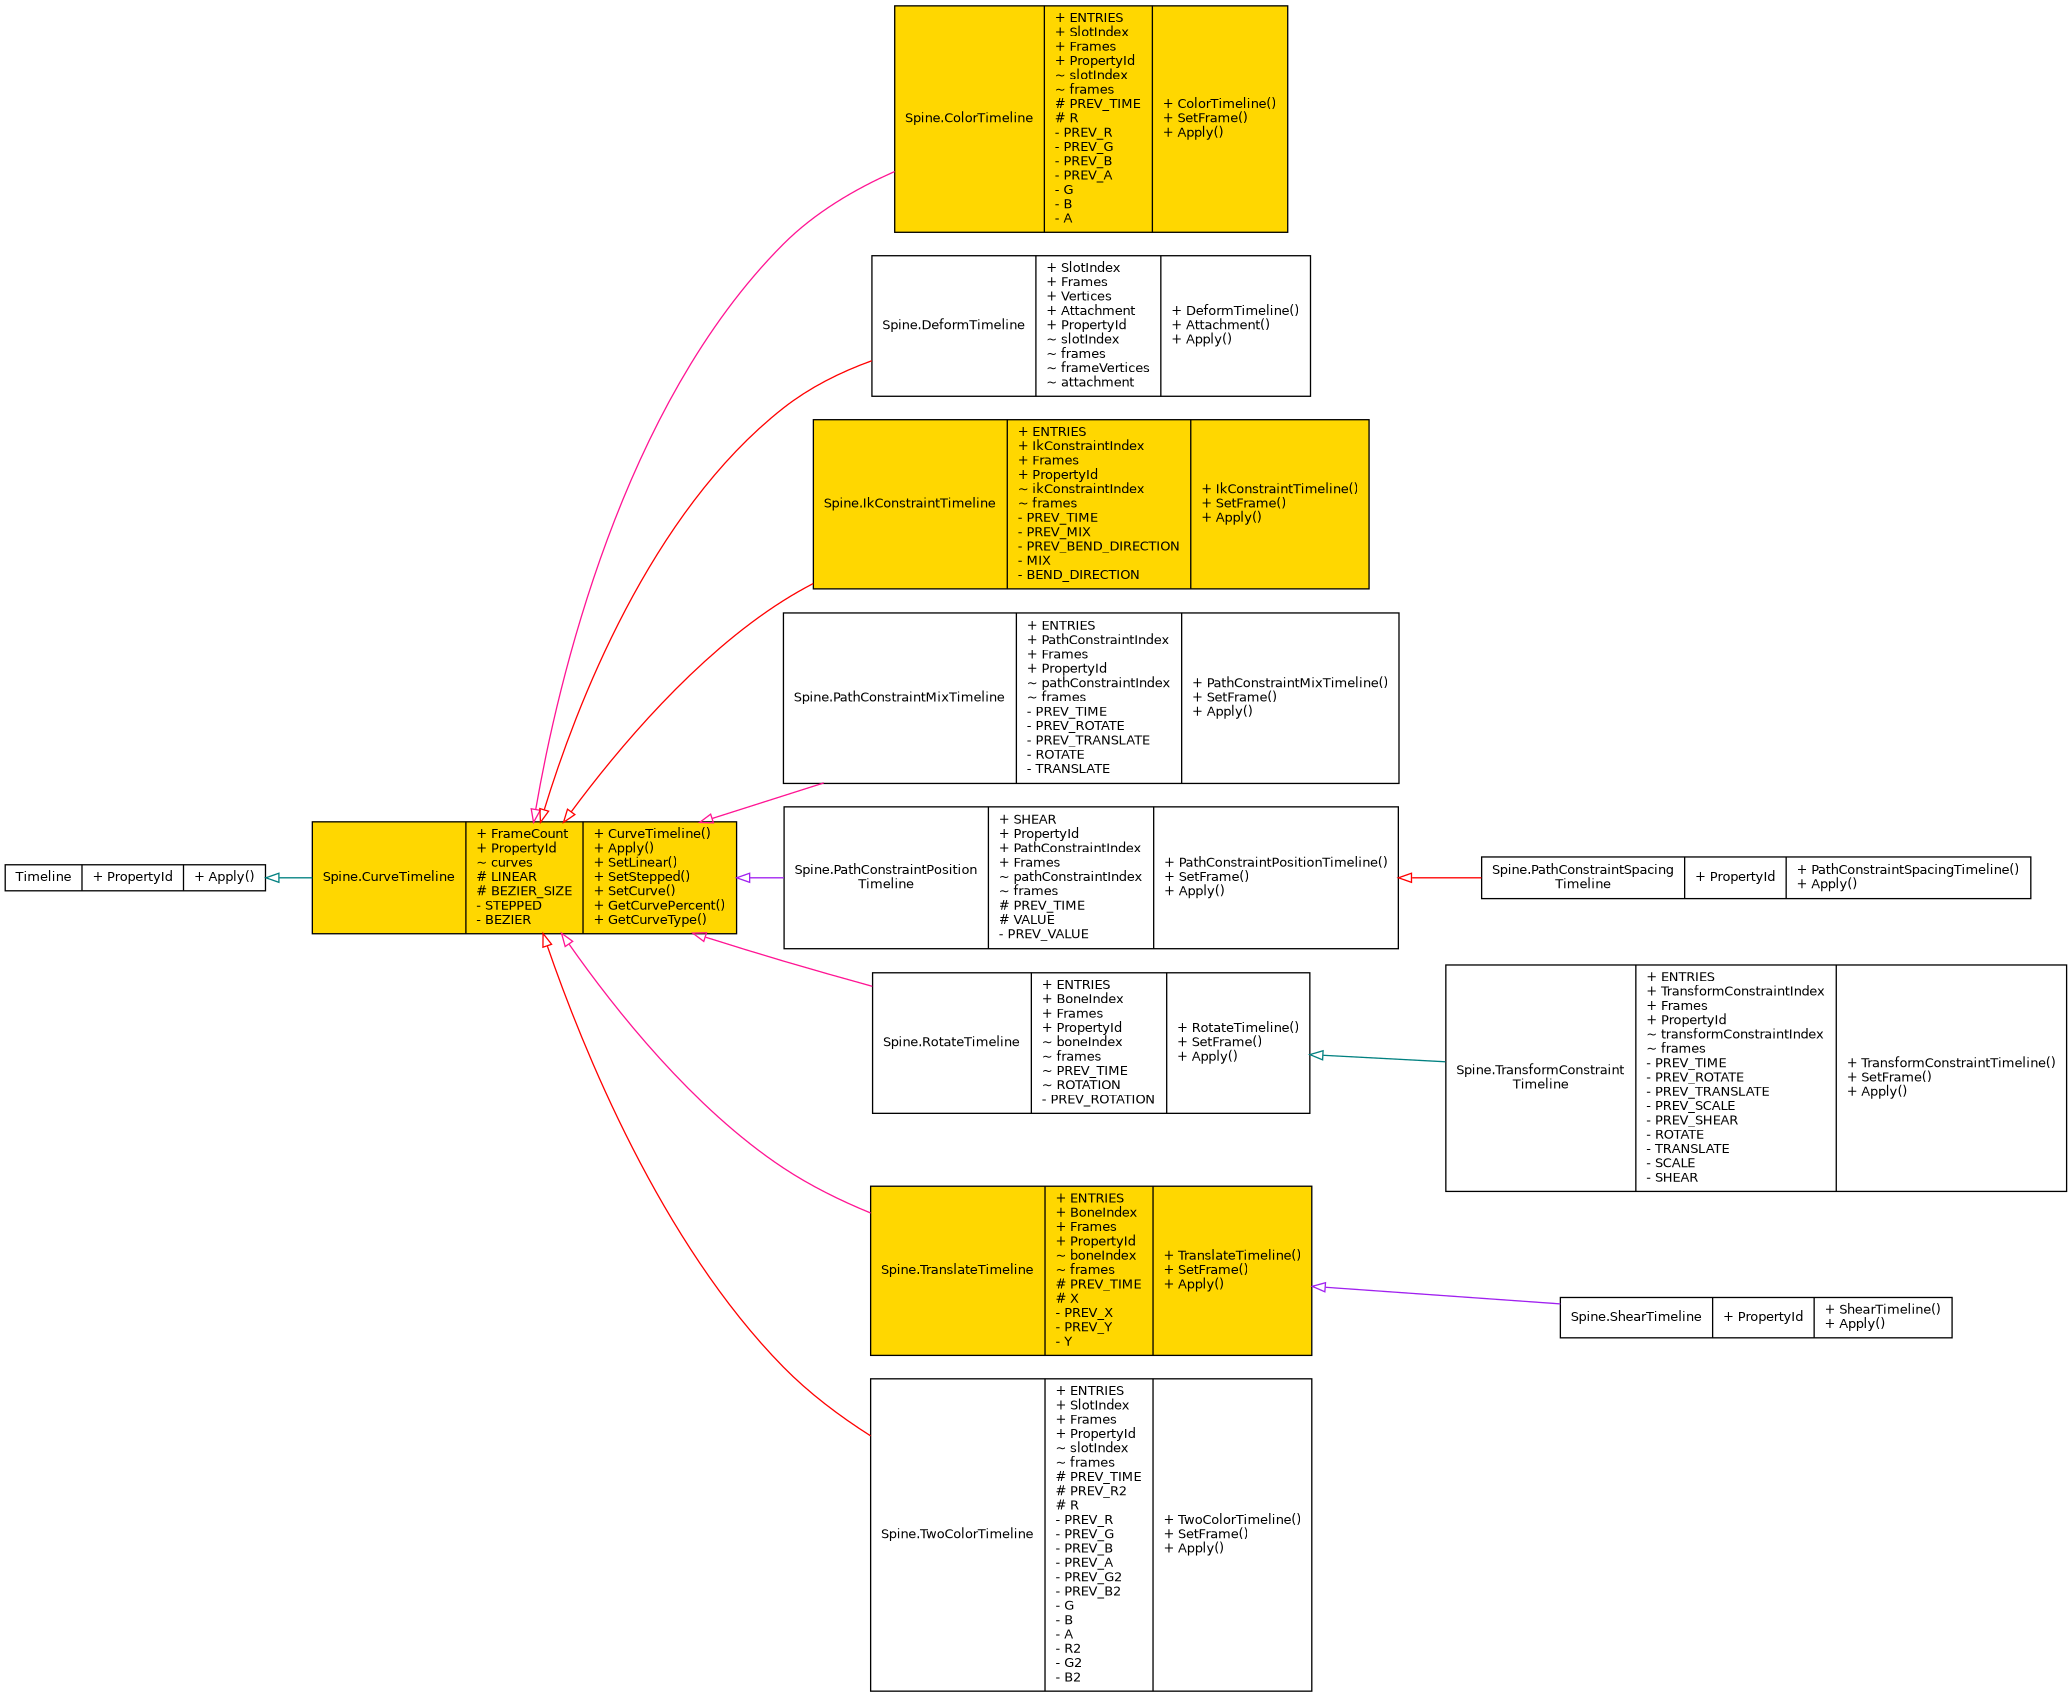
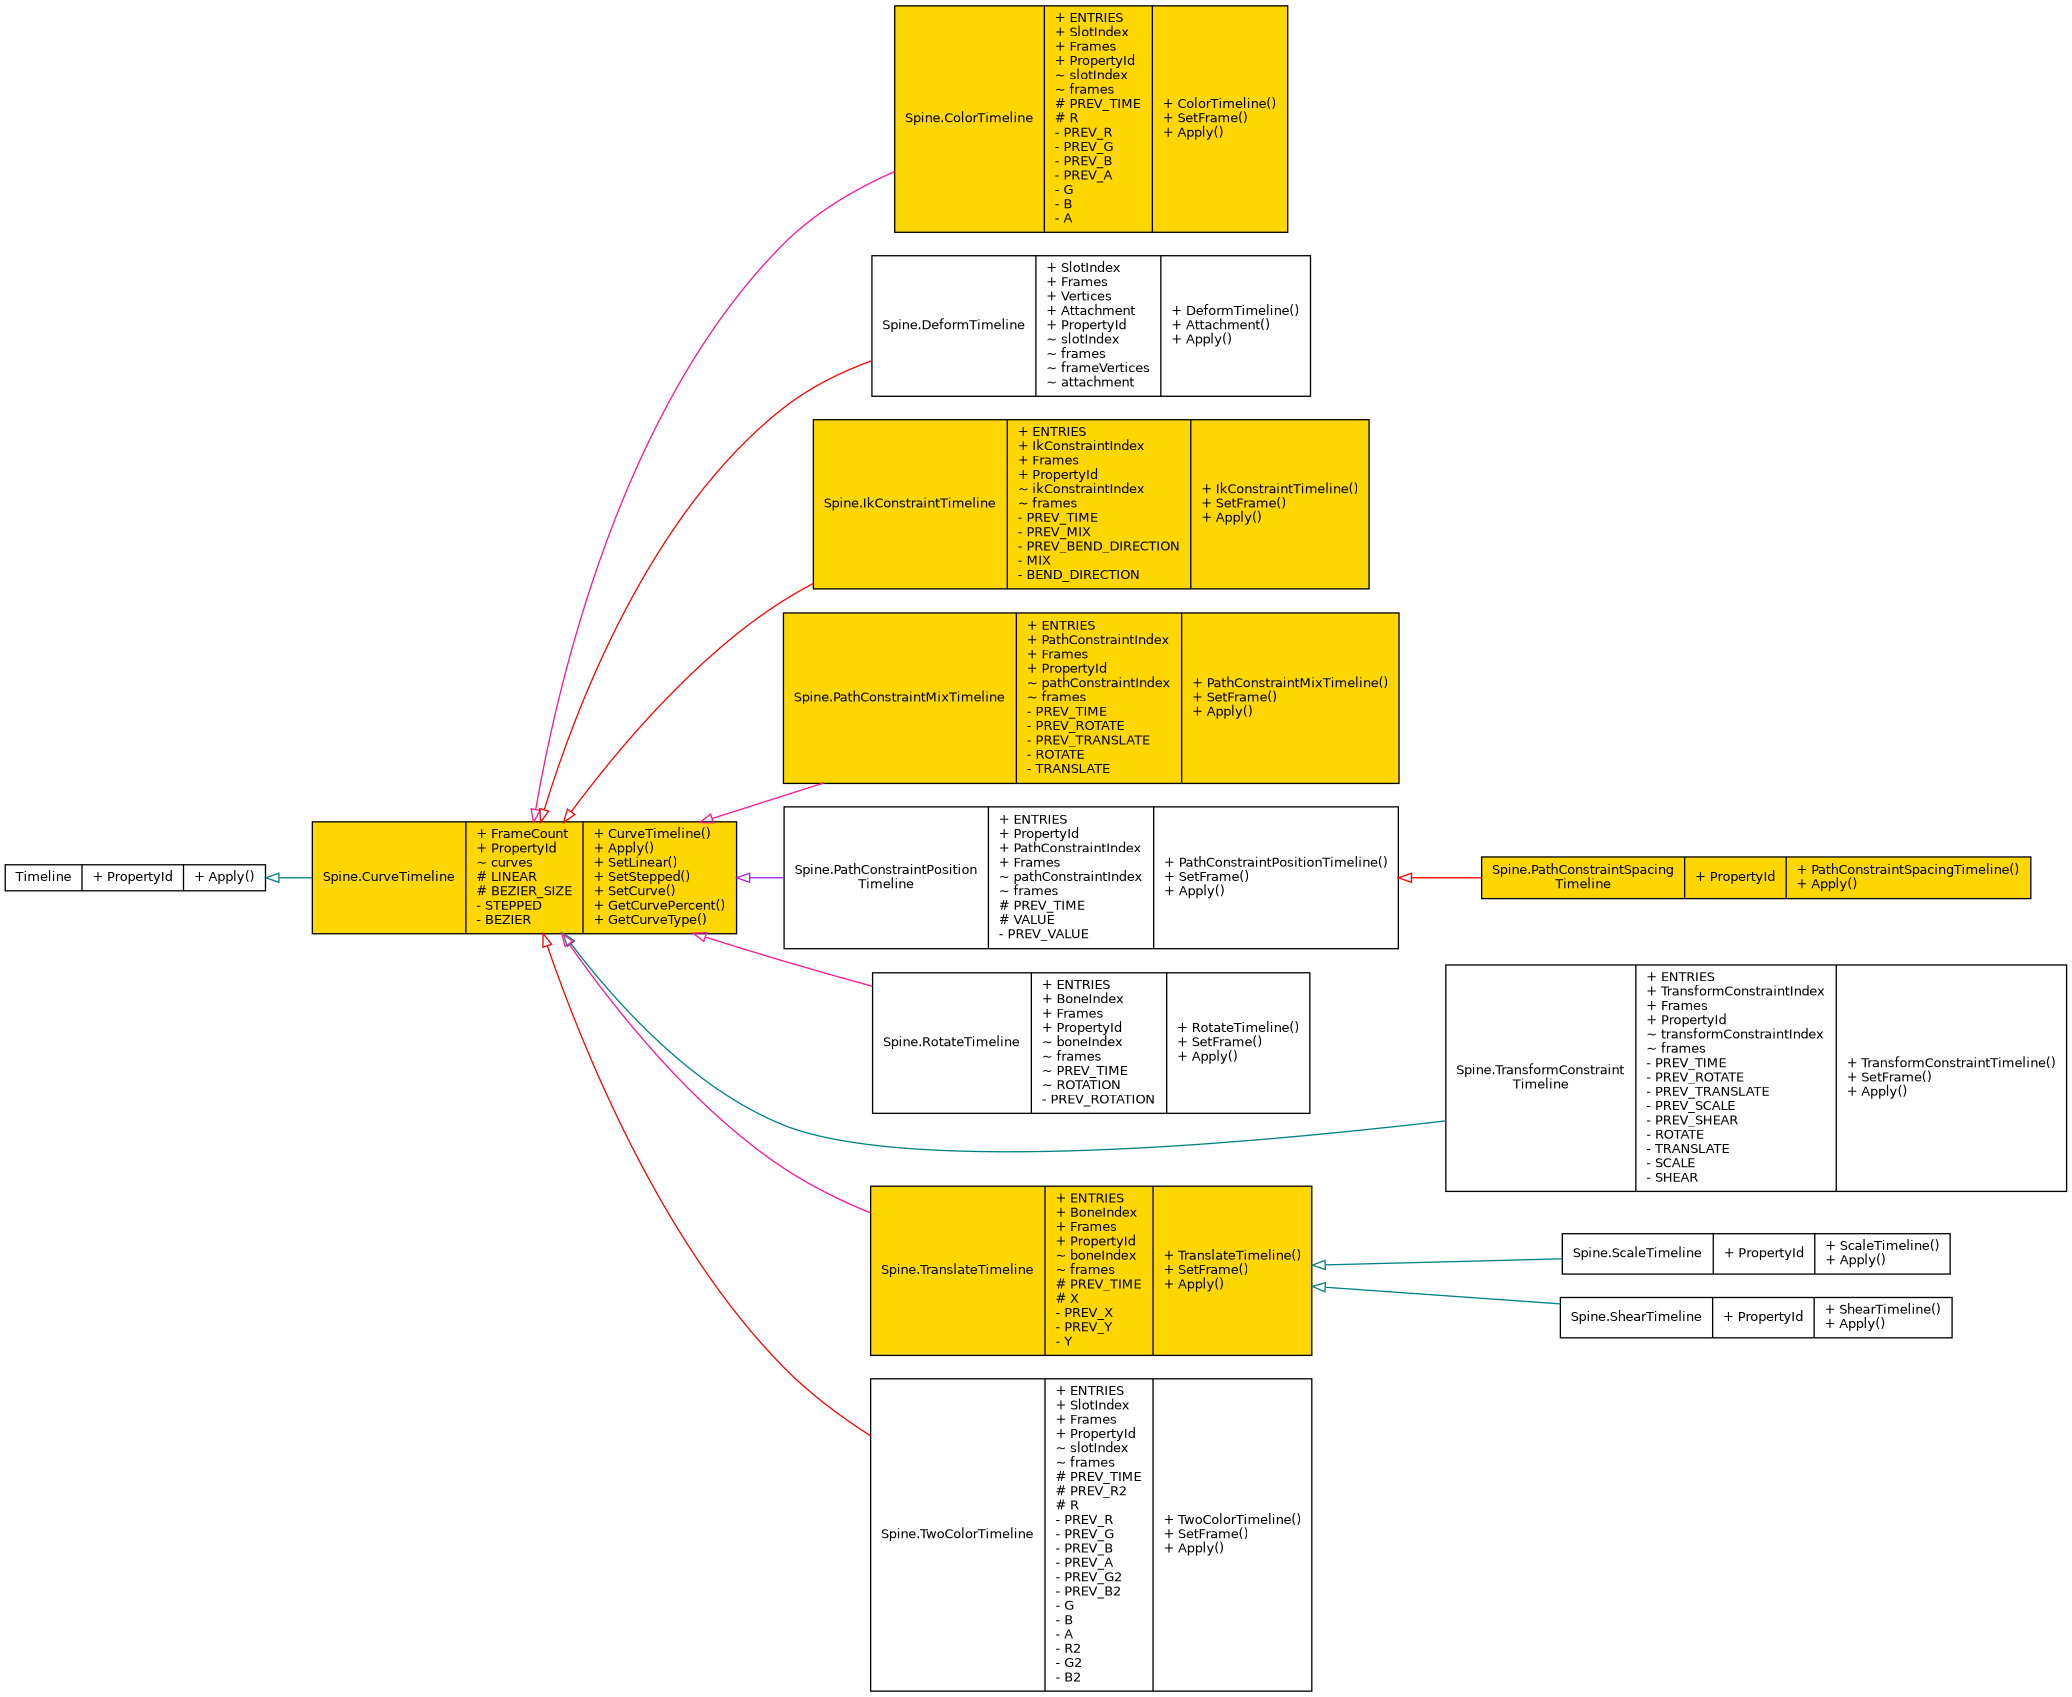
node "Spine.PathConstraintMixTimeline": fillcolor white -> gold
node "Spine.PathConstraintPosition": text "+ SHEAR" -> "+ ENTRIES"
node "Spine.PathConstraintSpacing": fillcolor white -> gold
edge "Spine.TransformConstraint" -> "Spine.RotateTimeline": now "Spine.TransformConstraint" -> "Spine.CurveTimeline"
node "Spine.ScaleTimeline": added
edge "Spine.ShearTimeline" -> "Spine.TranslateTimeline": color purple -> teal
